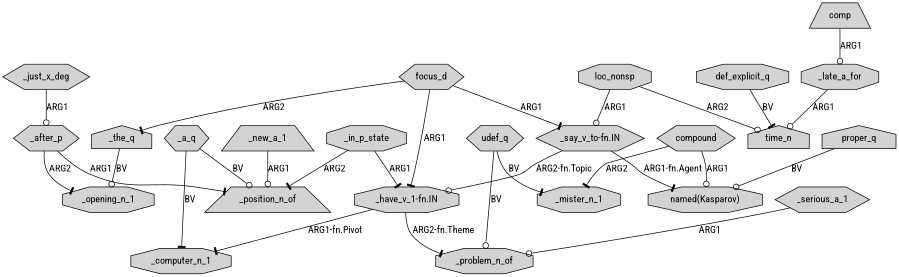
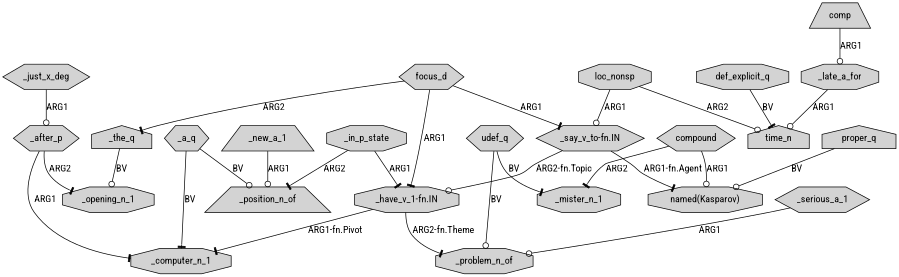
edge "_after_p" -> "_position_n_of": now "_after_p" -> "_computer_n_1"
